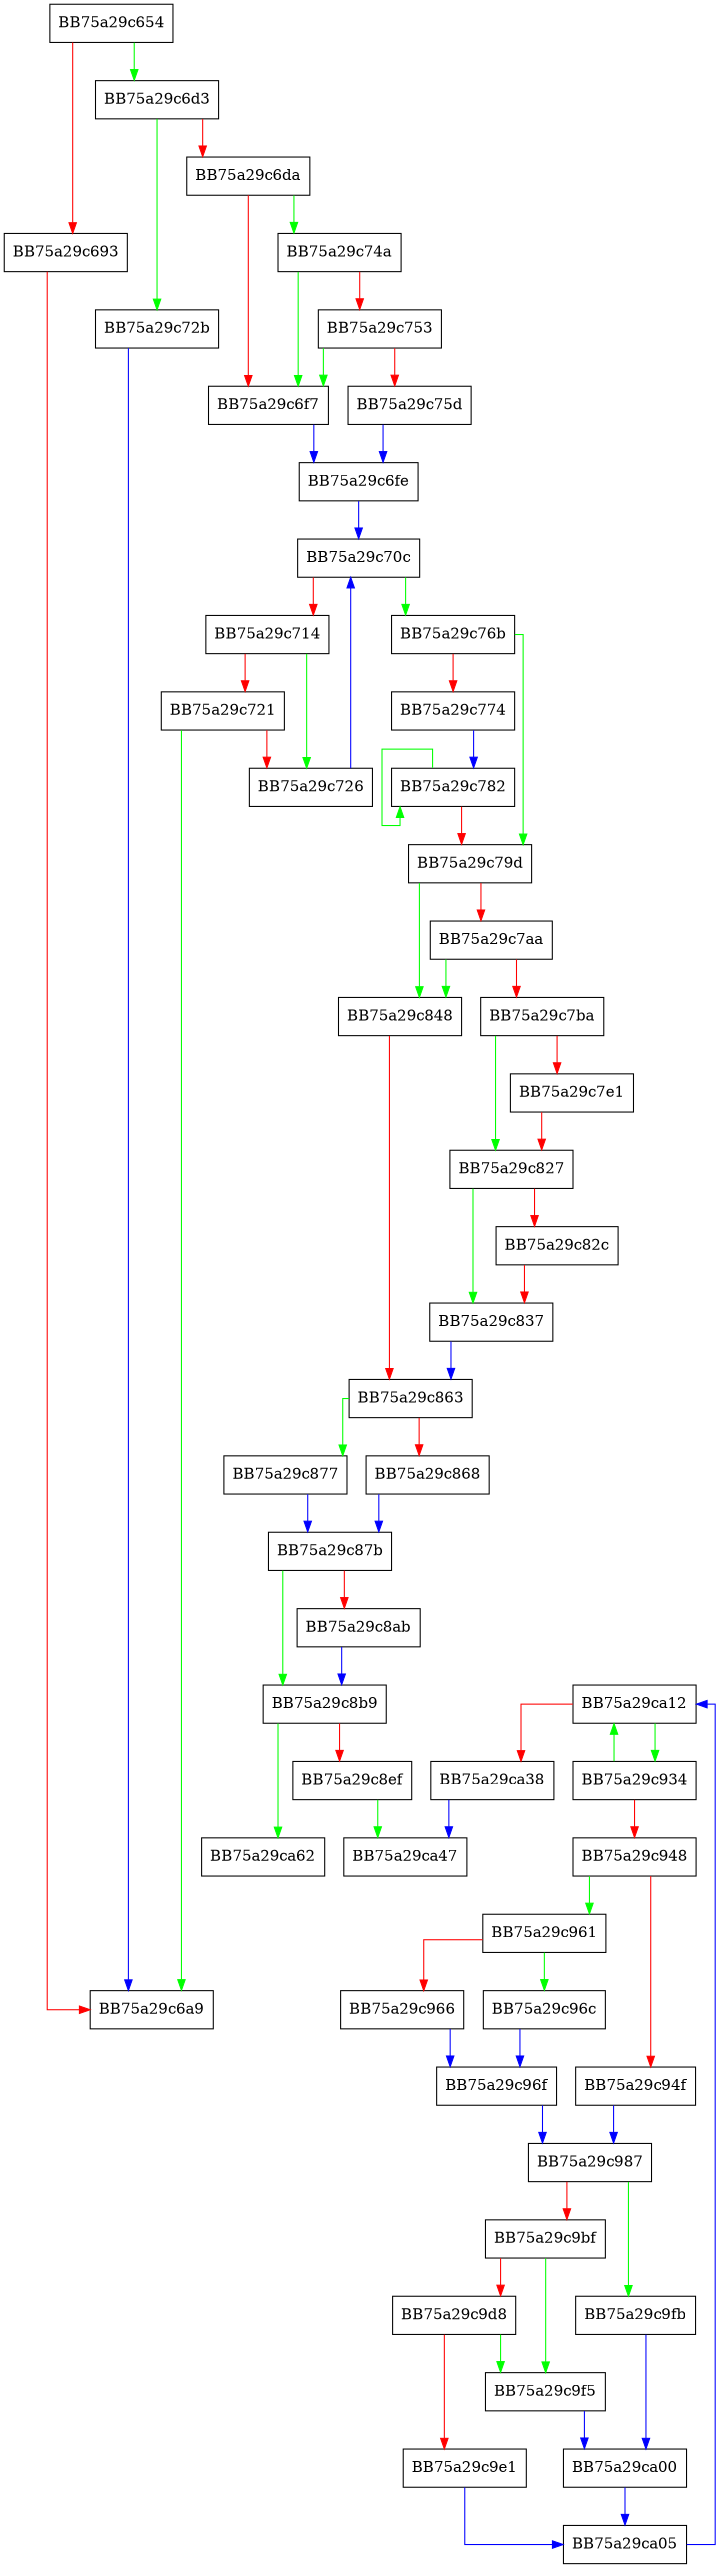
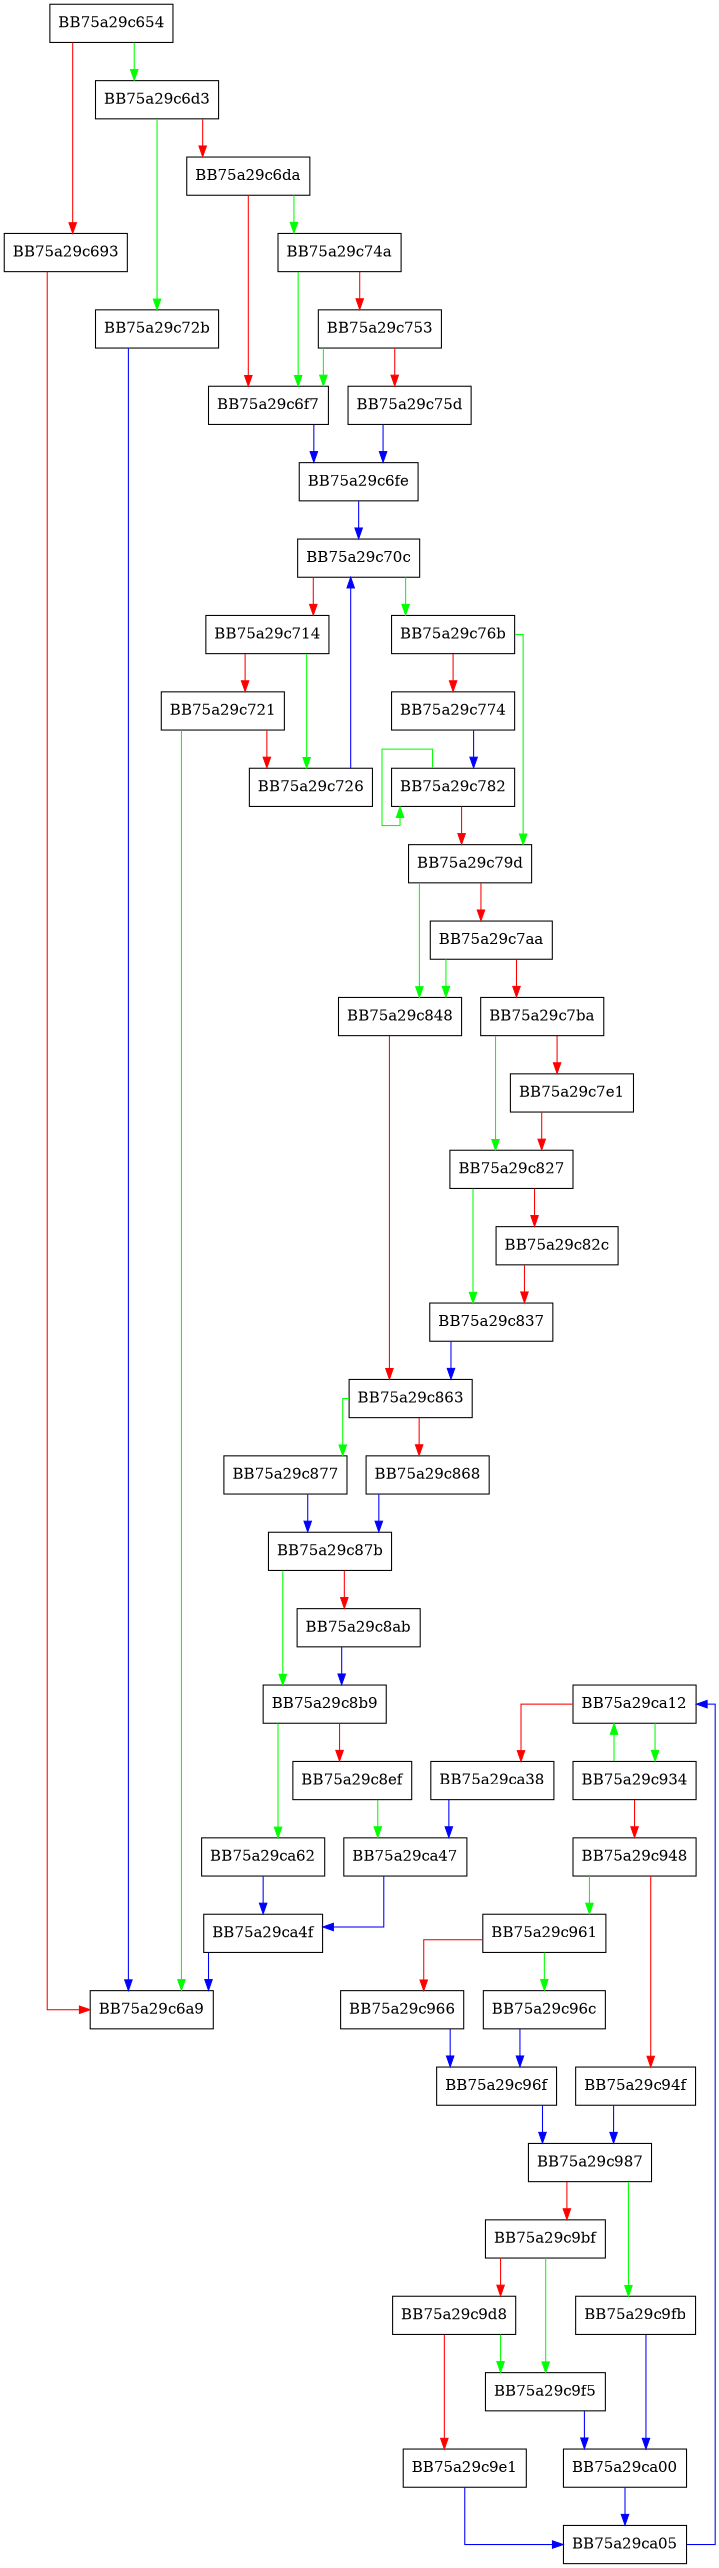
node "BB75a29ca4f": added
